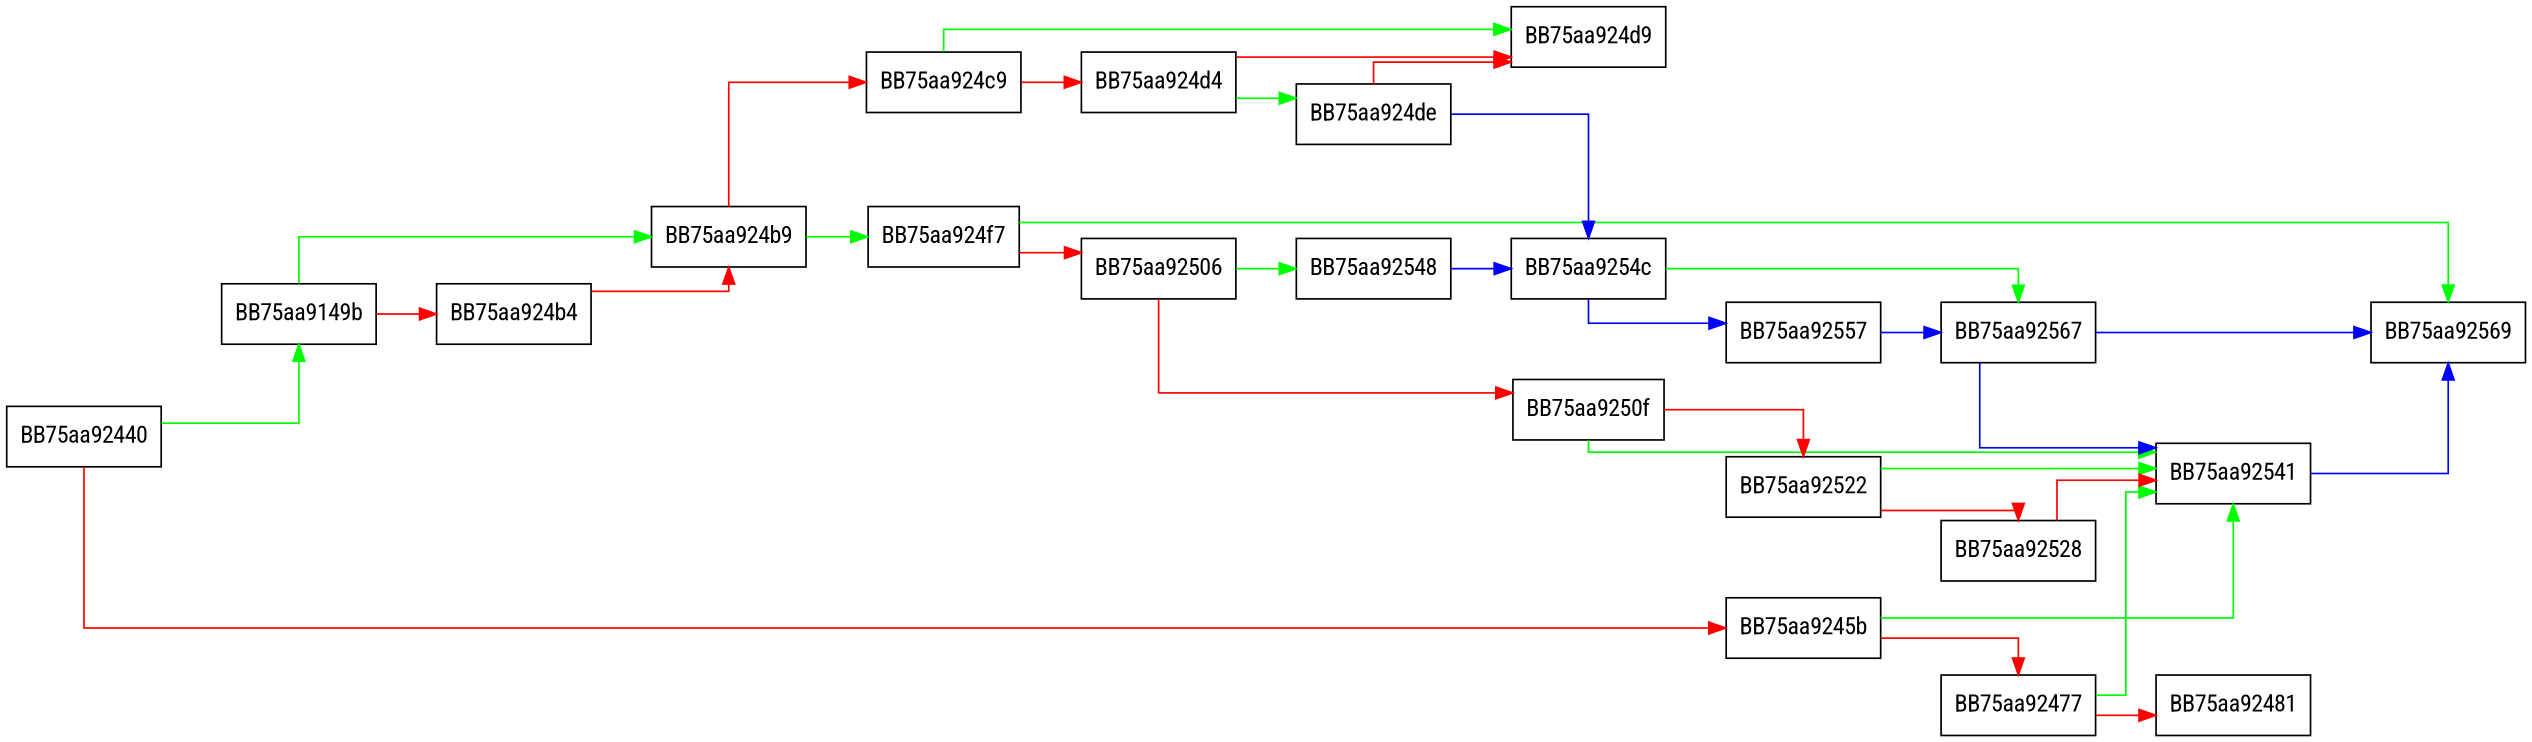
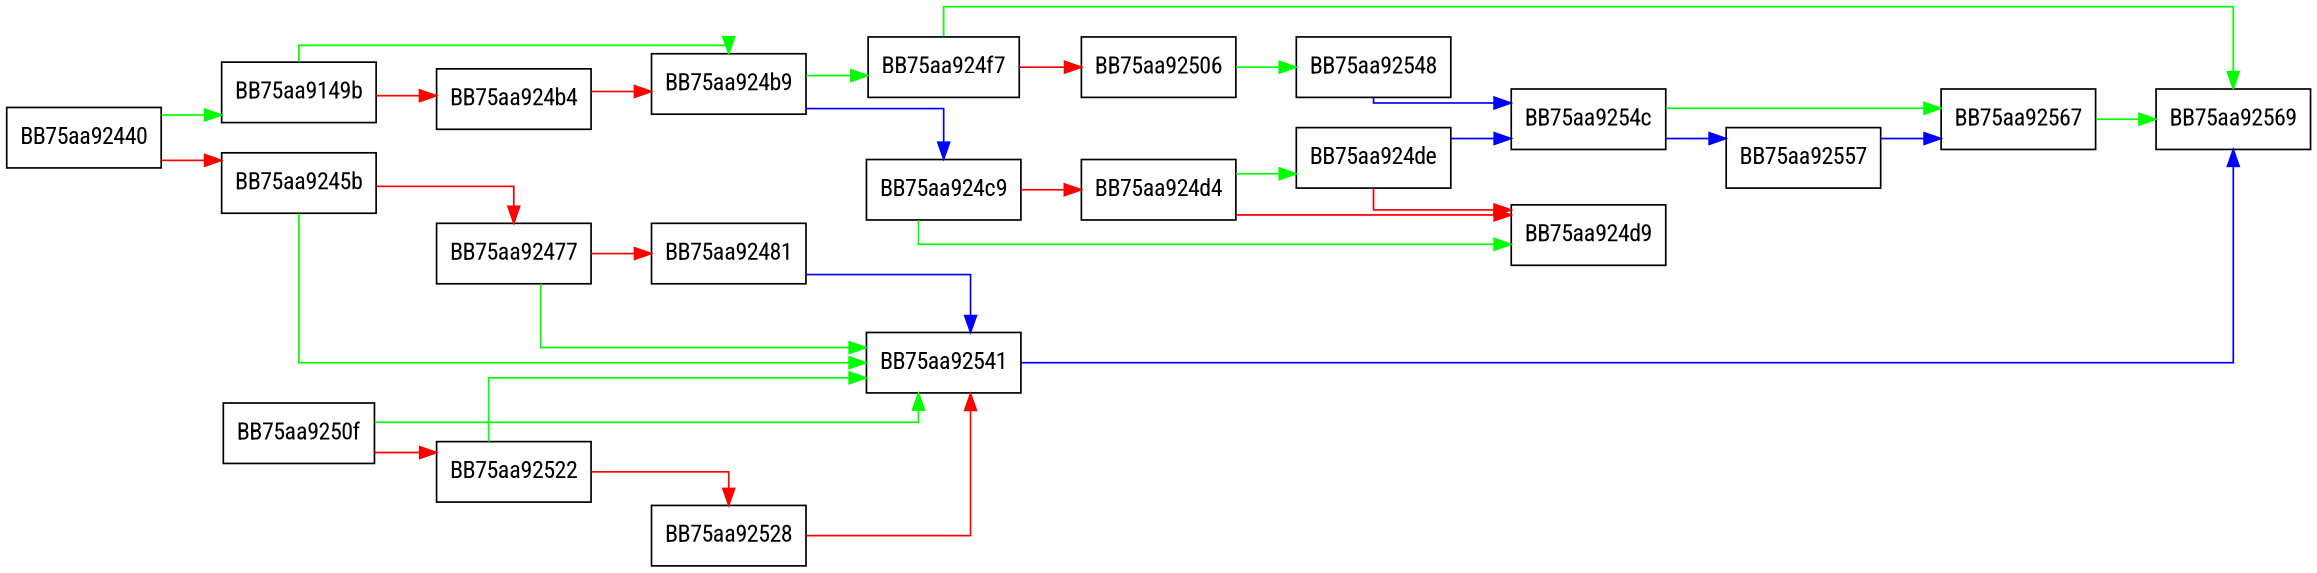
edge "BB75aa924b9" -> "BB75aa924c9": color red -> blue
edge "BB75aa92567" -> "BB75aa92569": color blue -> green
edge "BB75aa92506" -> "BB75aa9250f": removed
edge "BB75aa92567" -> "BB75aa92541": now "BB75aa92481" -> "BB75aa92541"
